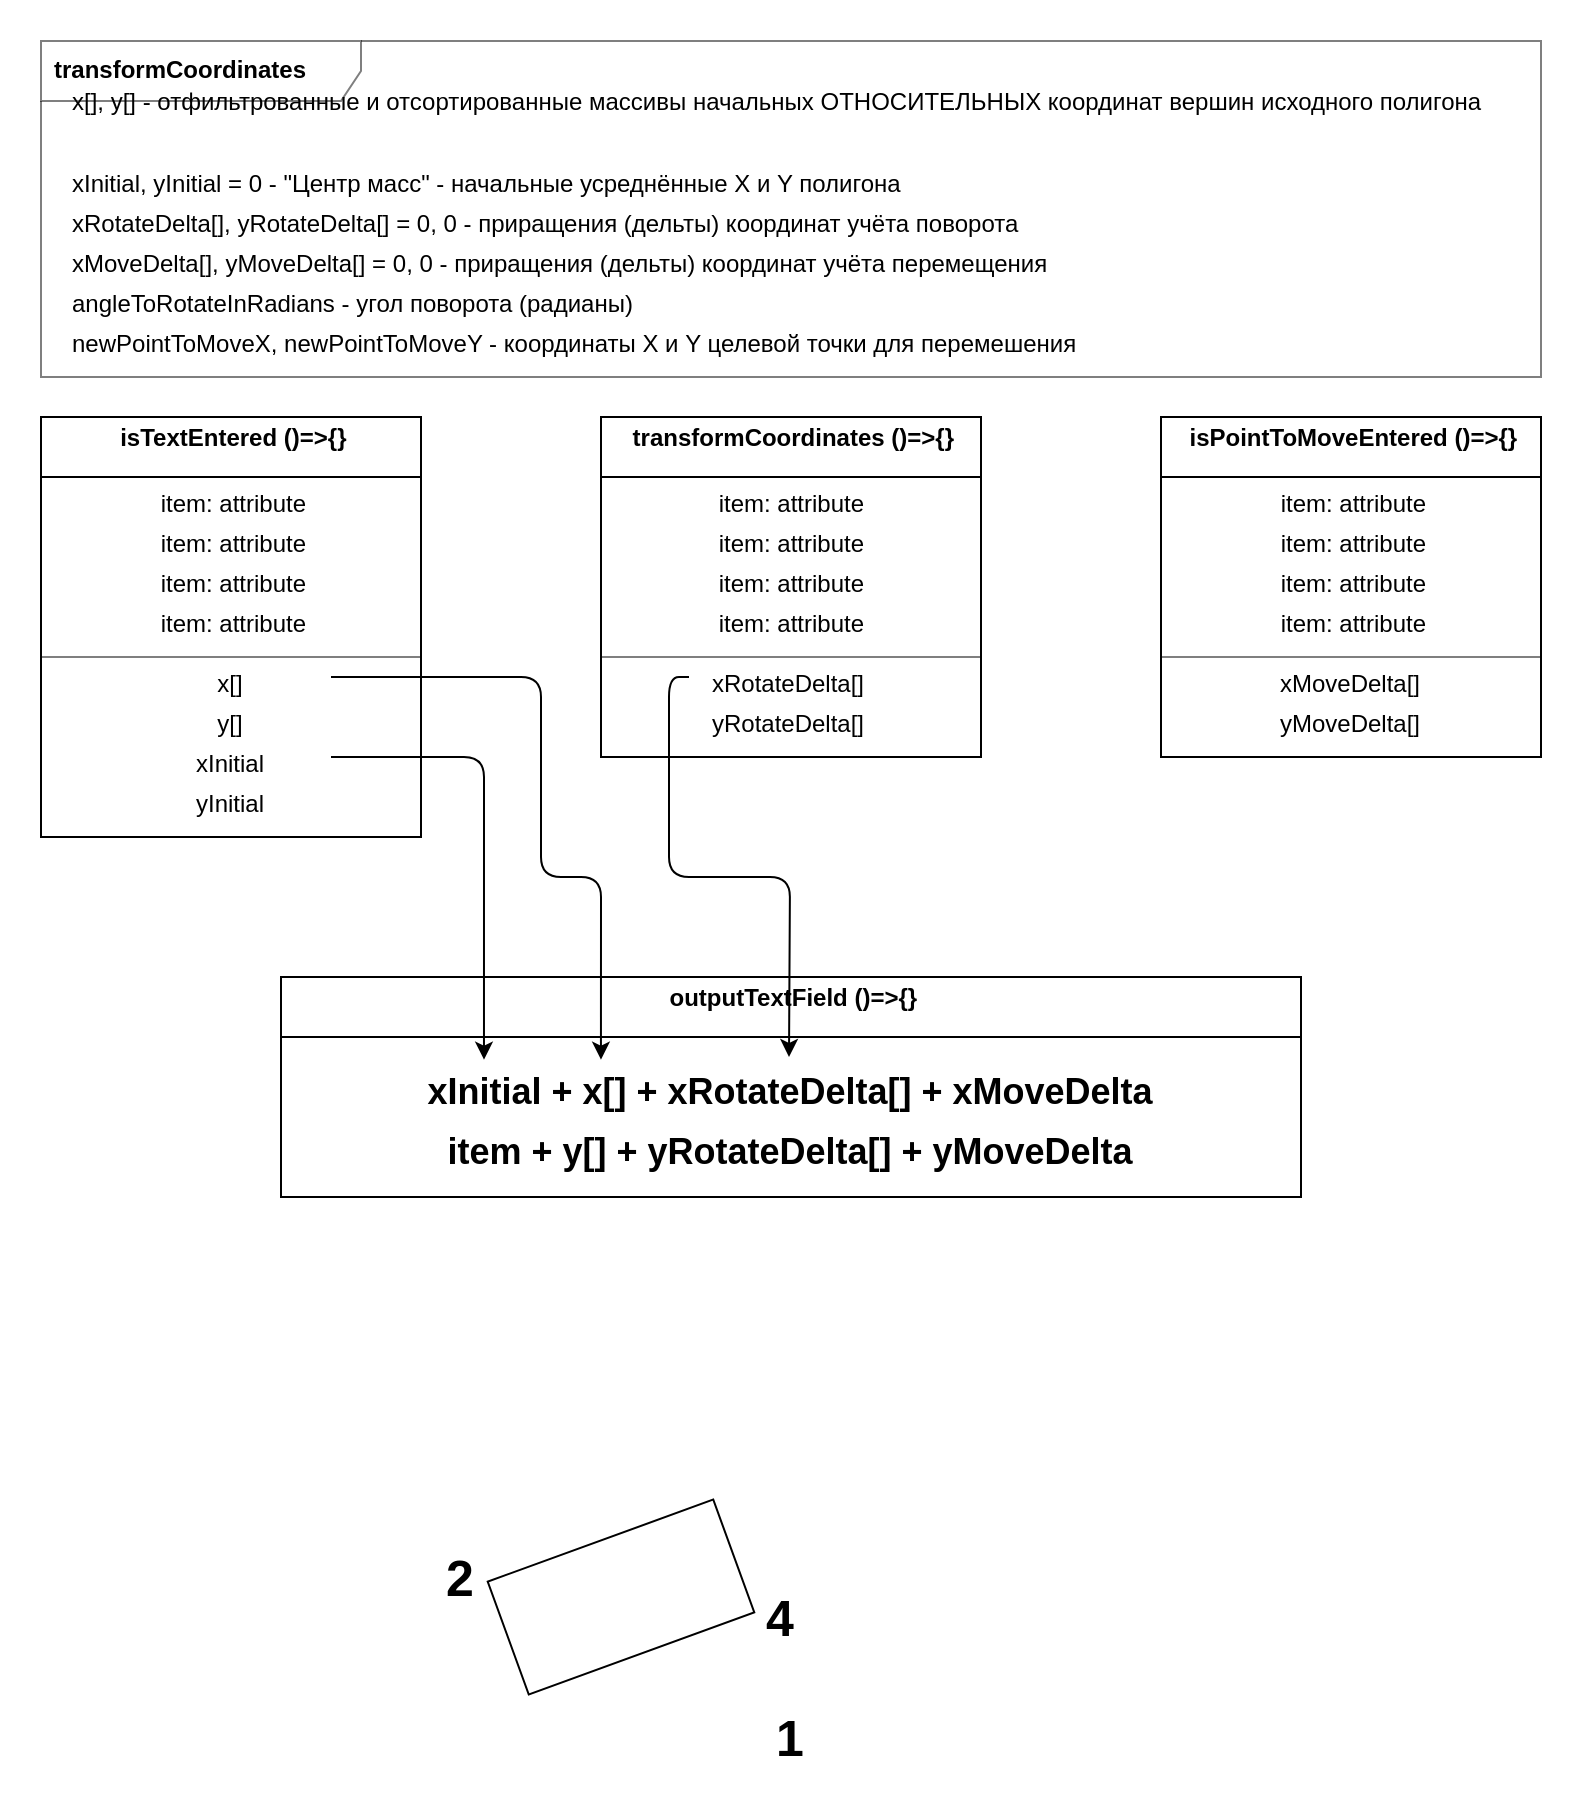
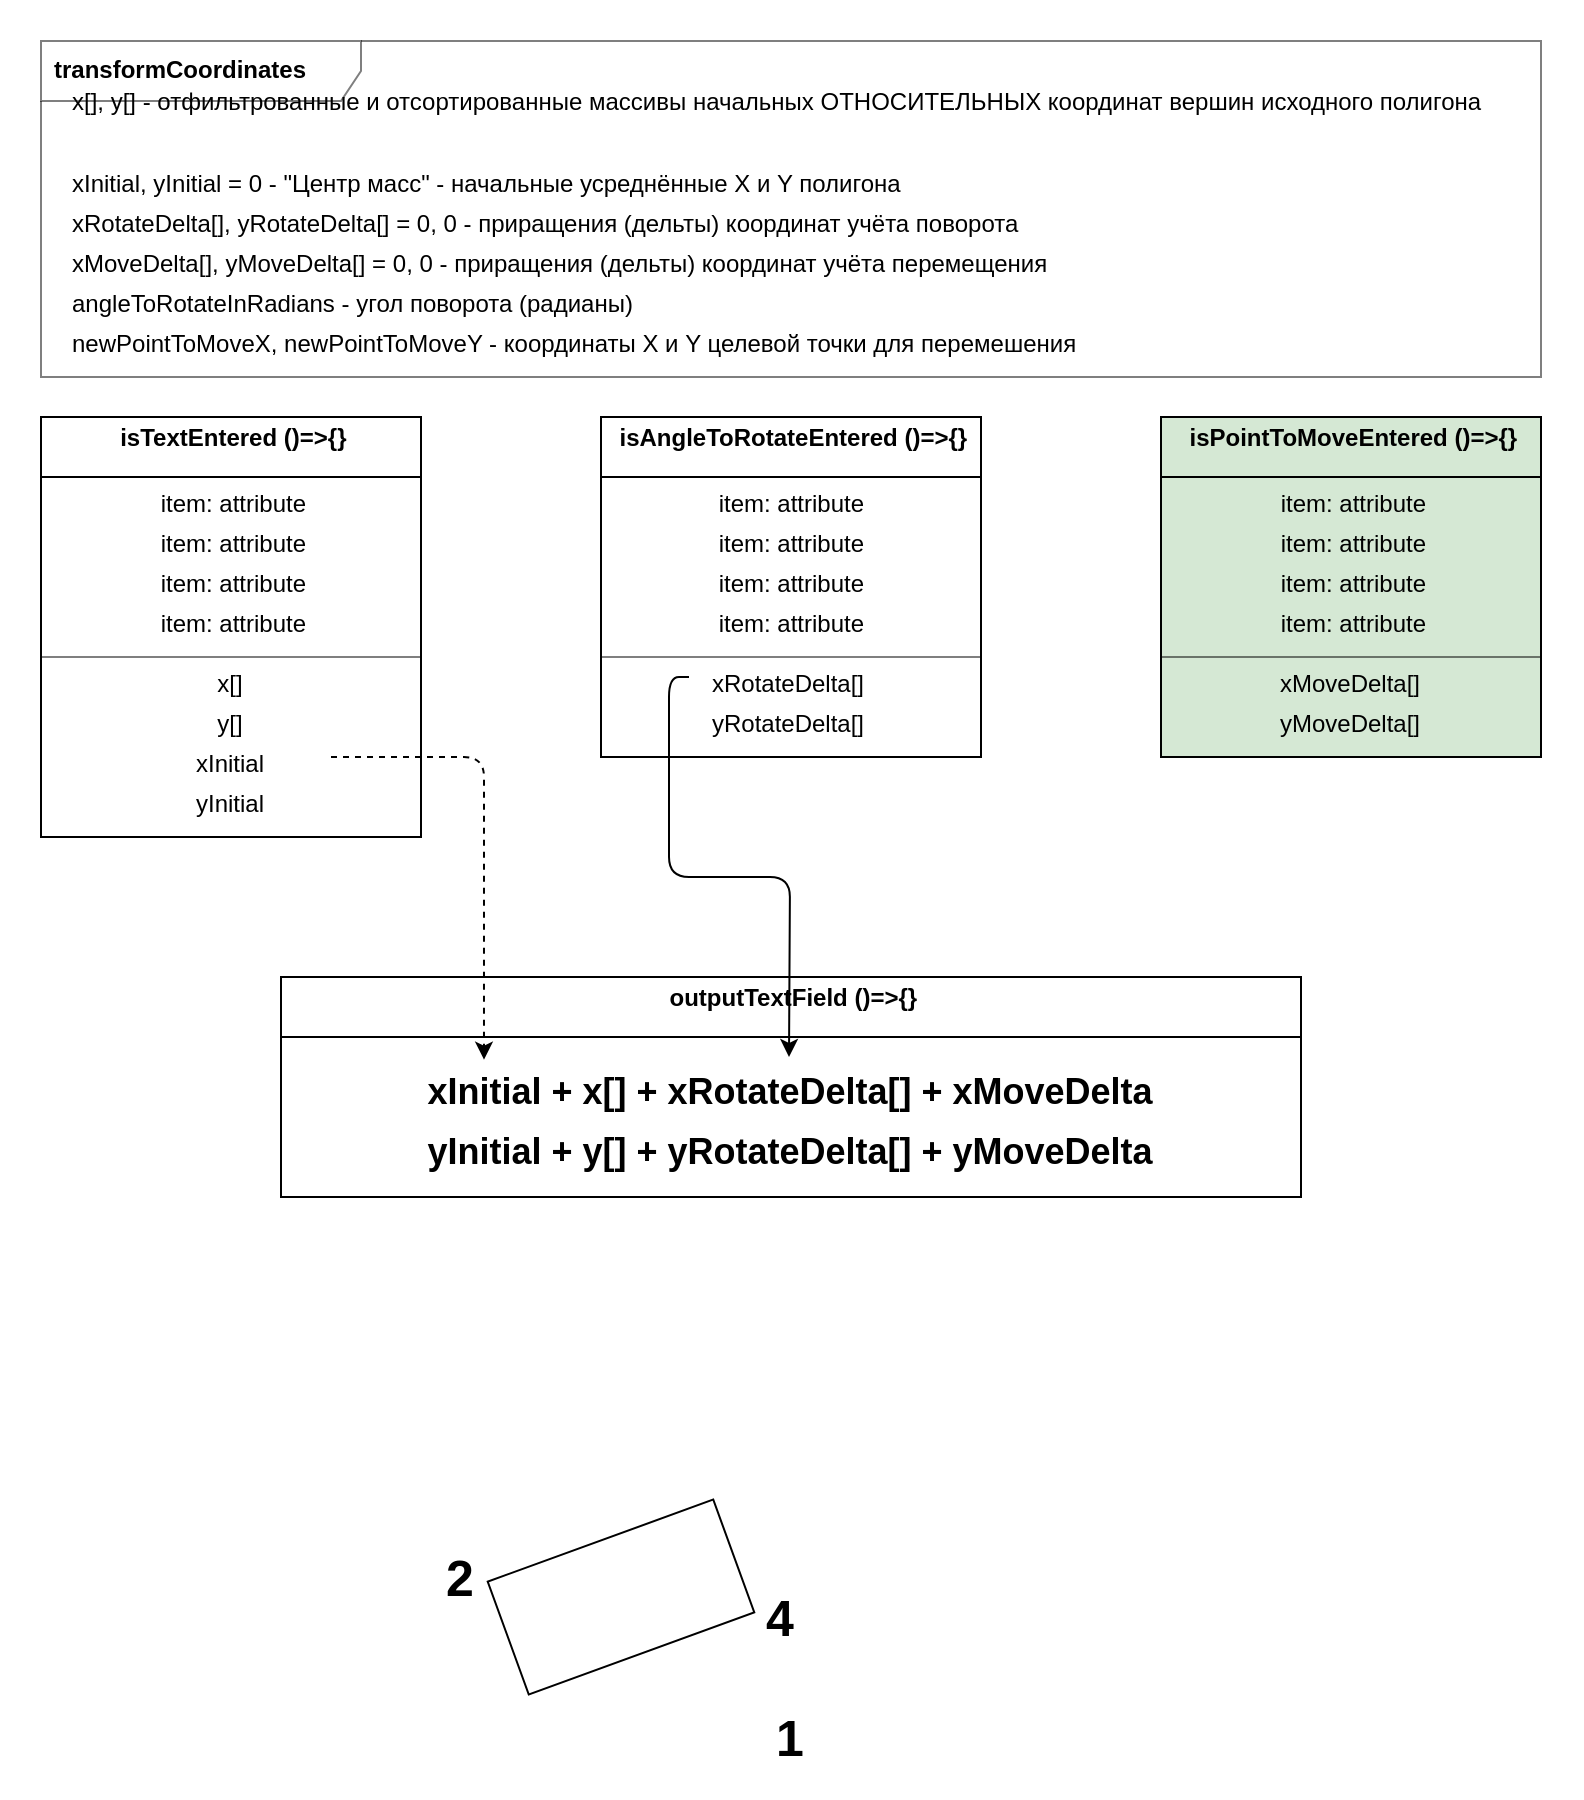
node "transformCoordinates ()=>{}": label "transformCoordinates ()=>{}" -> "isAngleToRotateEntered ()=>{}"
node "isPointToMoveEntered ()=>{}": fillcolor #ffffff -> #d5e8d4
edge "x[]" -> "xInitial + x[] + xRotateDelta[] + xMoveDelta": removed
edge "xInitial" -> "xInitial + x[] + xRotateDelta[] + xMoveDelta": style solid -> dashed
node "item + y[] + yRotateDelta[] + yMoveDelta": label "item + y[] + yRotateDelta[] + yMoveDelta" -> "yInitial + y[] + yRotateDelta[] + yMoveDelta"
